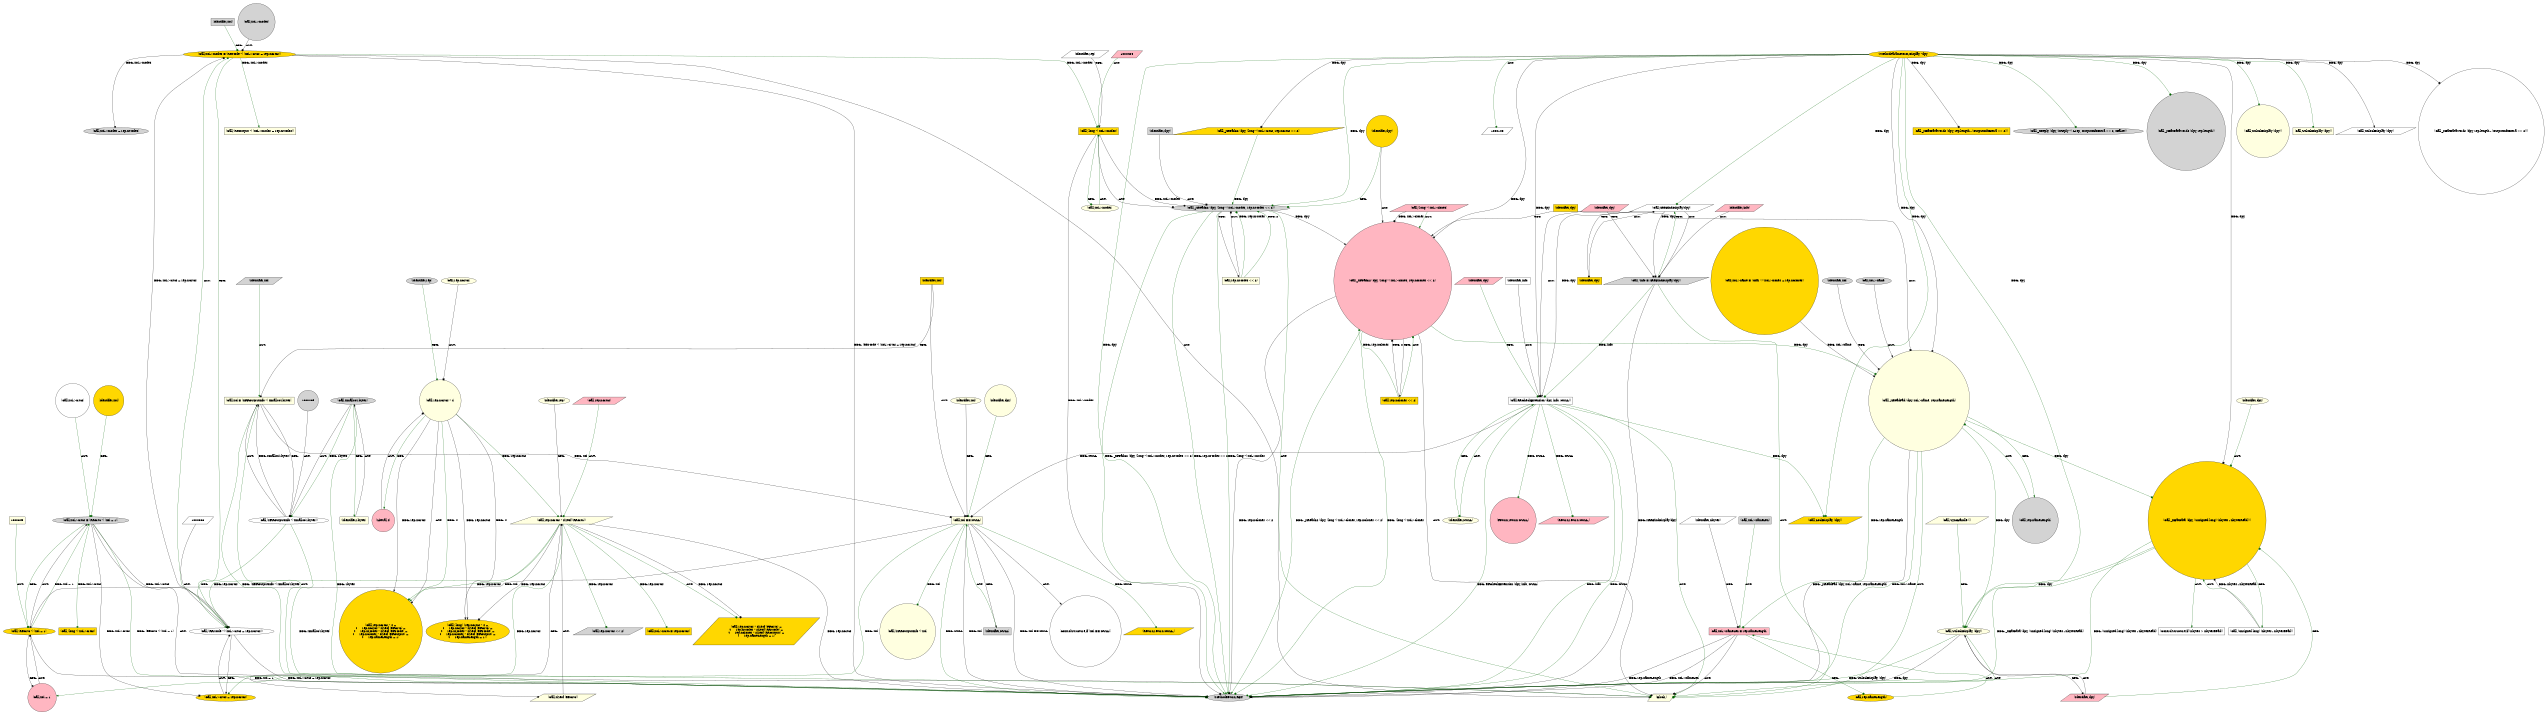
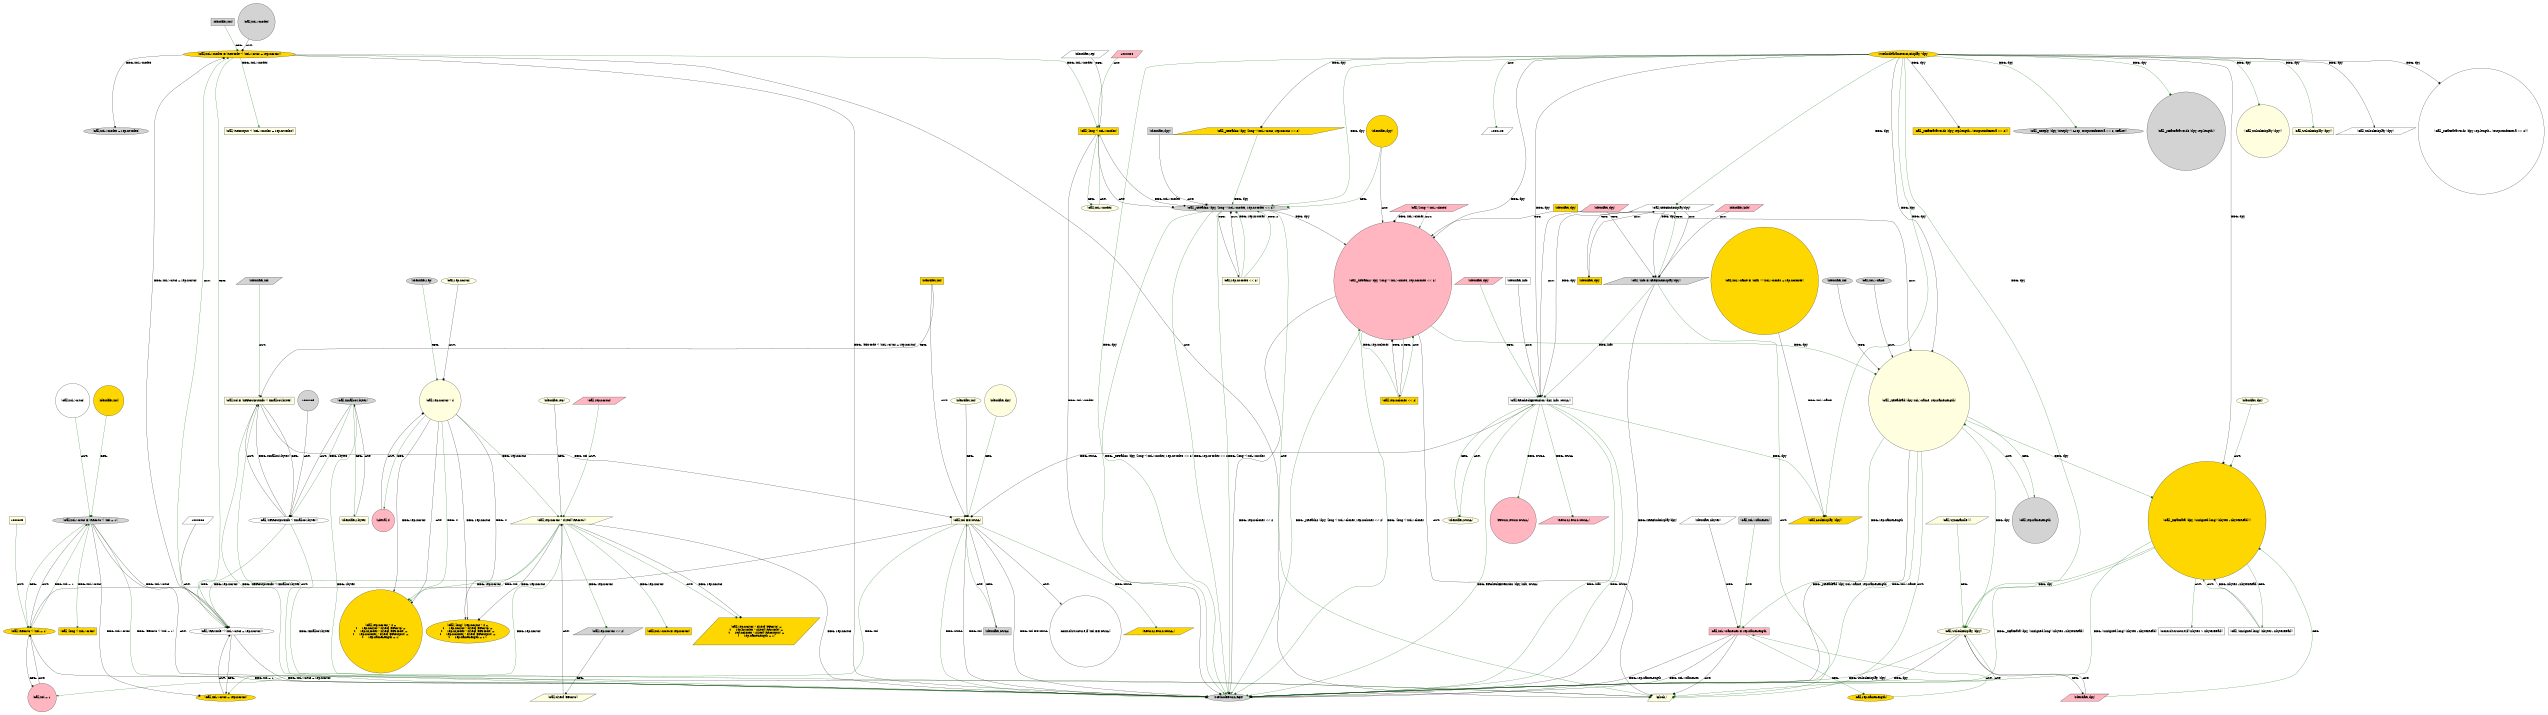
edge "(Call,xoi->name = (char *) (xoi->clones + rep.nClones))" -> "(Call,_XReadPad (dpy, xoi->name, rep.nameLength))": now "(Call,xoi->name = (char *) (xoi->clones + rep.nClones))" -> "(Call,LockDisplay (dpy))"
edge "(Call,RRCheckExtension (dpy, info, NULL))" -> "(Block,)": removed, label "AST:"
node "(Call,(XRROutputInfo *) xoi)": removed
edge "(Call,rep.nCrtcs * sizeof (RRCrtc))" -> "(Call,sizeof (RRCrtc))": now "(Call,rep.nCrtcs << 2)" -> "(Call,sizeof (RRCrtc))"
